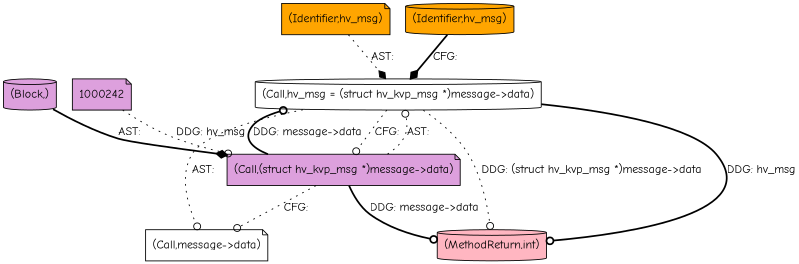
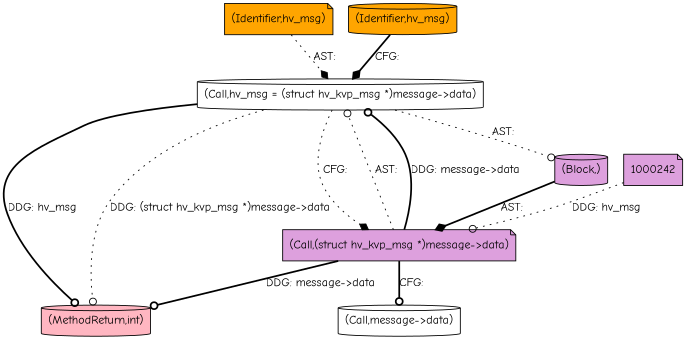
edge "(Call,hv_msg = (struct hv_kvp_msg *)message->data)" -> "(Call,(struct hv_kvp_msg *)message->data)": arrowhead odot -> diamond
edge "(Call,hv_msg = (struct hv_kvp_msg *)message->data)" -> "(Call,message->data)": now "(Call,hv_msg = (struct hv_kvp_msg *)message->data)" -> "(Block,)"
edge "(Call,(struct hv_kvp_msg *)message->data)" -> "(Call,message->data)": style dotted -> bold
node "(Call,message->data)": shape note -> cylinder
